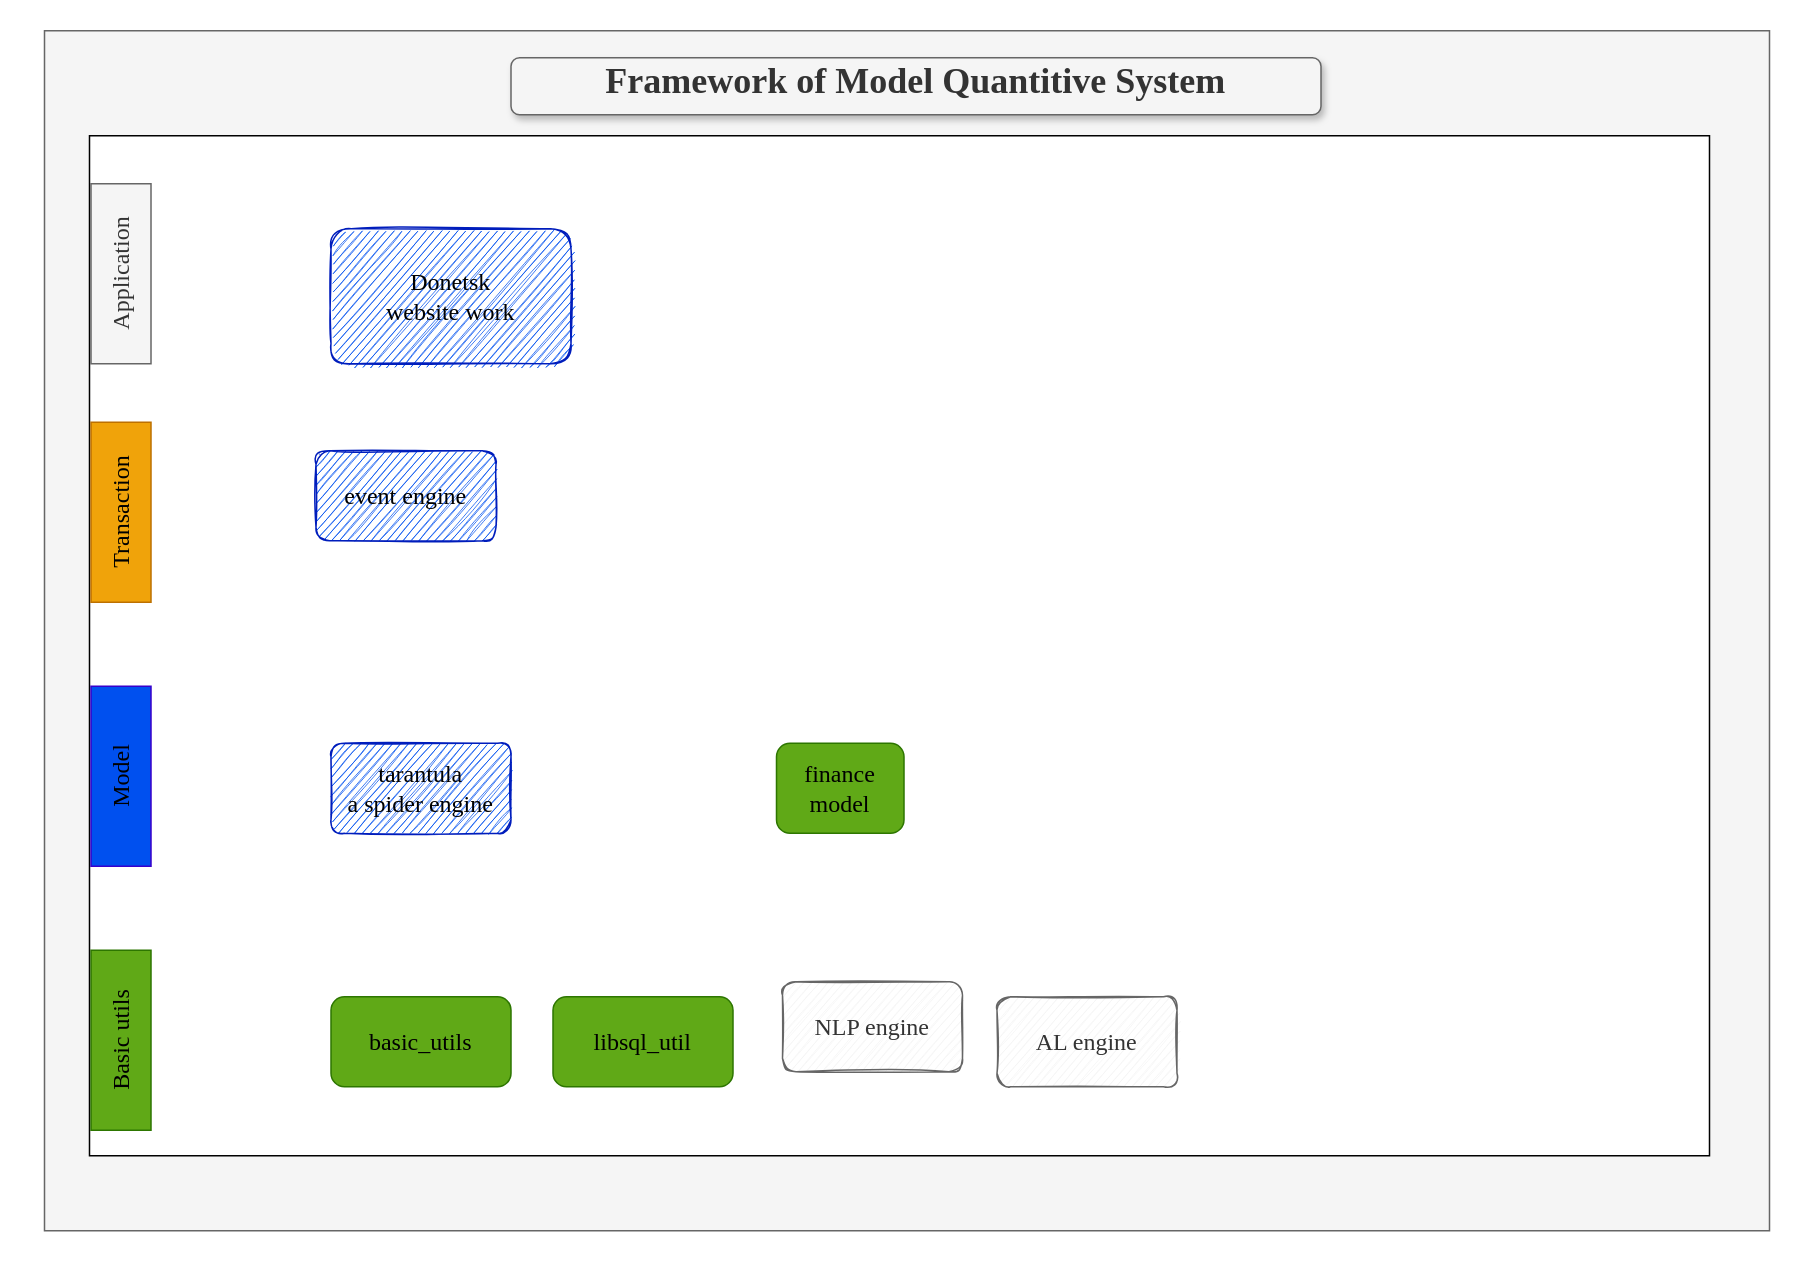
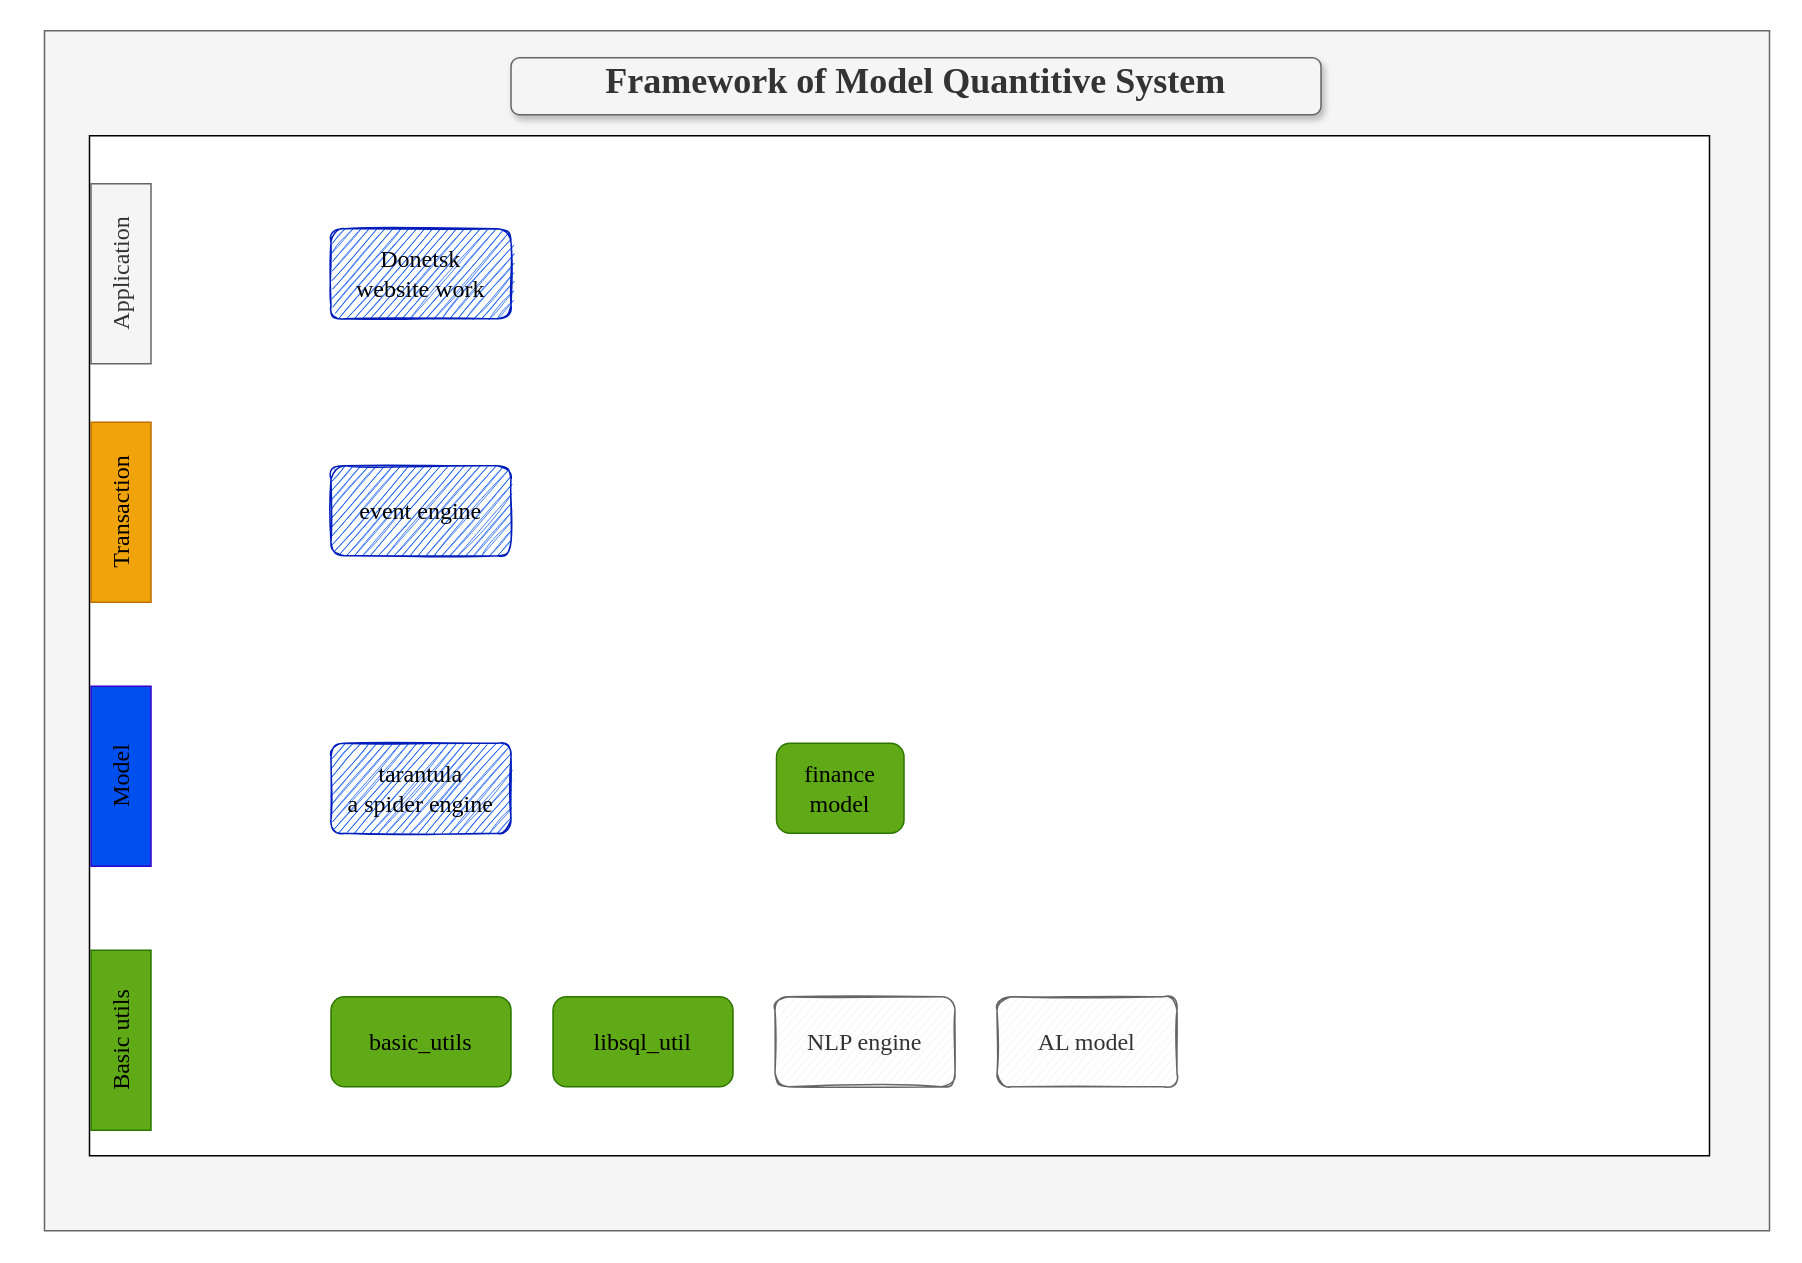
node "Donetskwebsite work": size 240x135 -> 180x90
node "event engine": moved (406, 496) -> (421, 511)
node "NLP engine": moved (872, 1027) -> (865, 1042)
node "AL engine": label "AL engine" -> "AL model"
